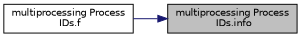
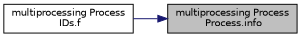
node "multiprocessing Process IDs.info": label "multiprocessing Process IDs.info" -> "multiprocessing Process Process.info"
